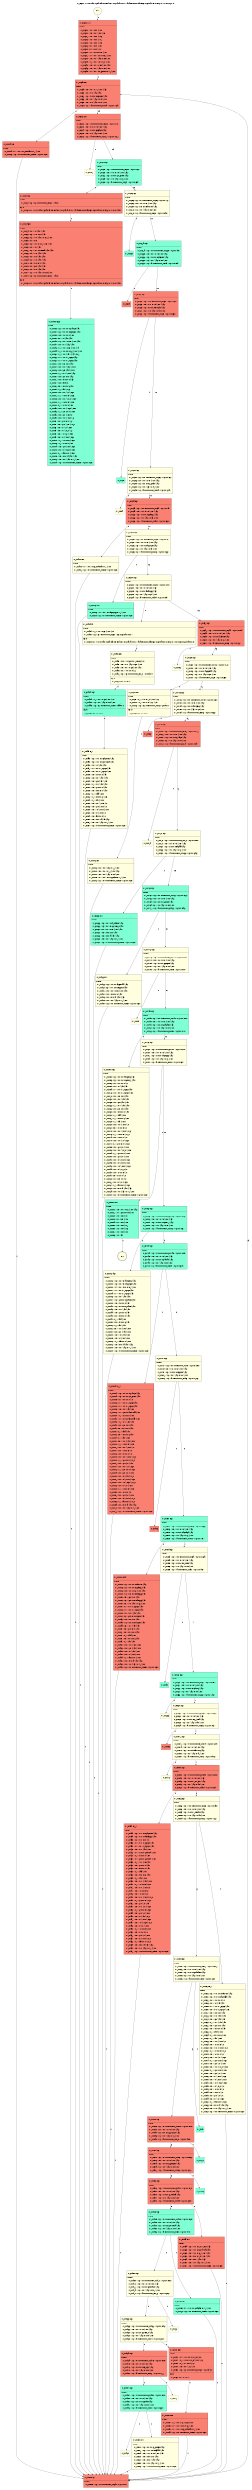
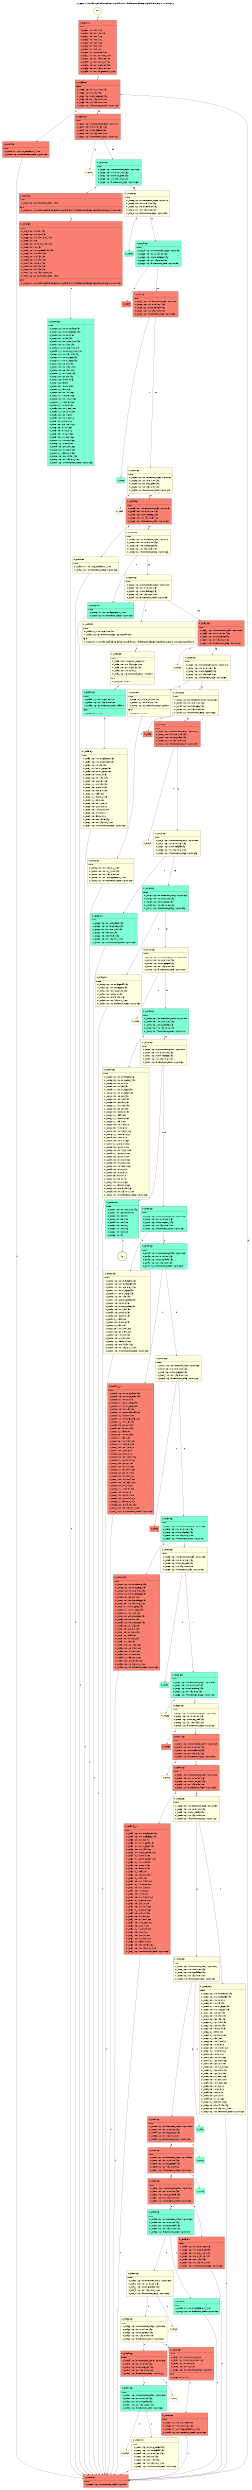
node "Exit": label "Exit" -> "Final"
node "0x401874 [25]": fillcolor lightyellow -> salmon
